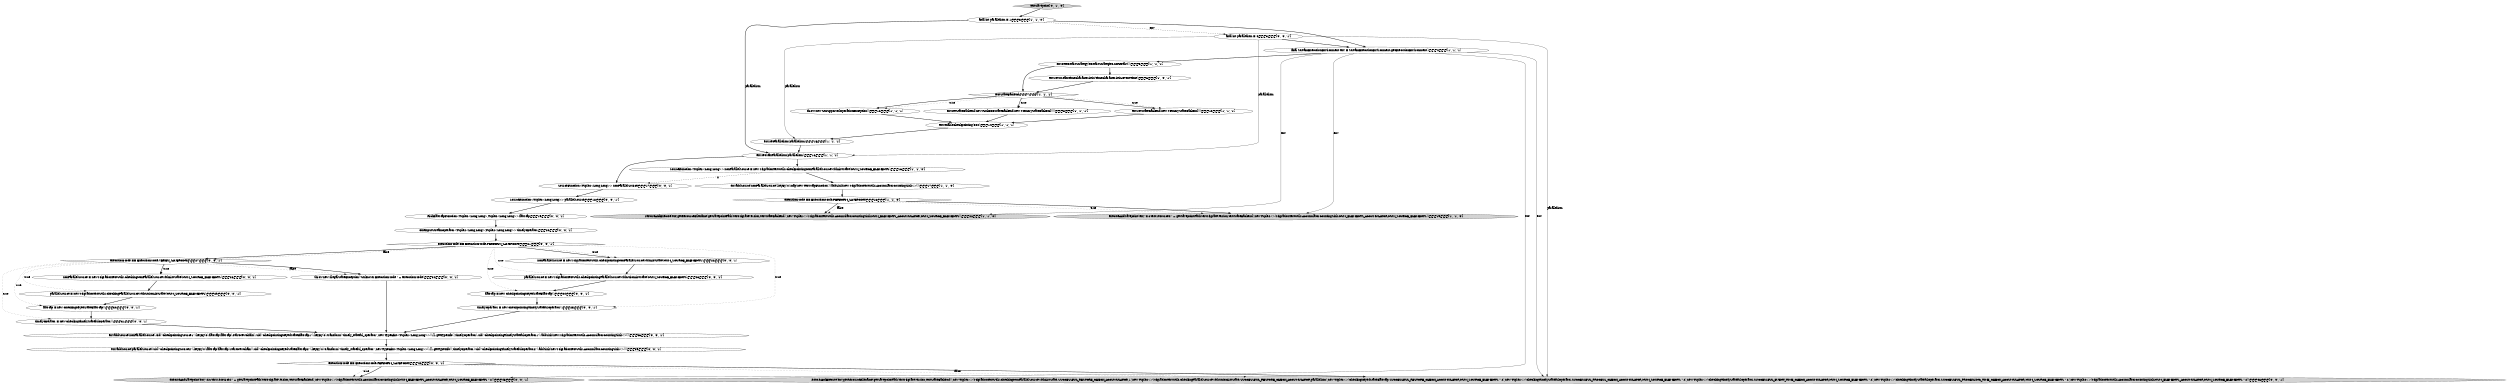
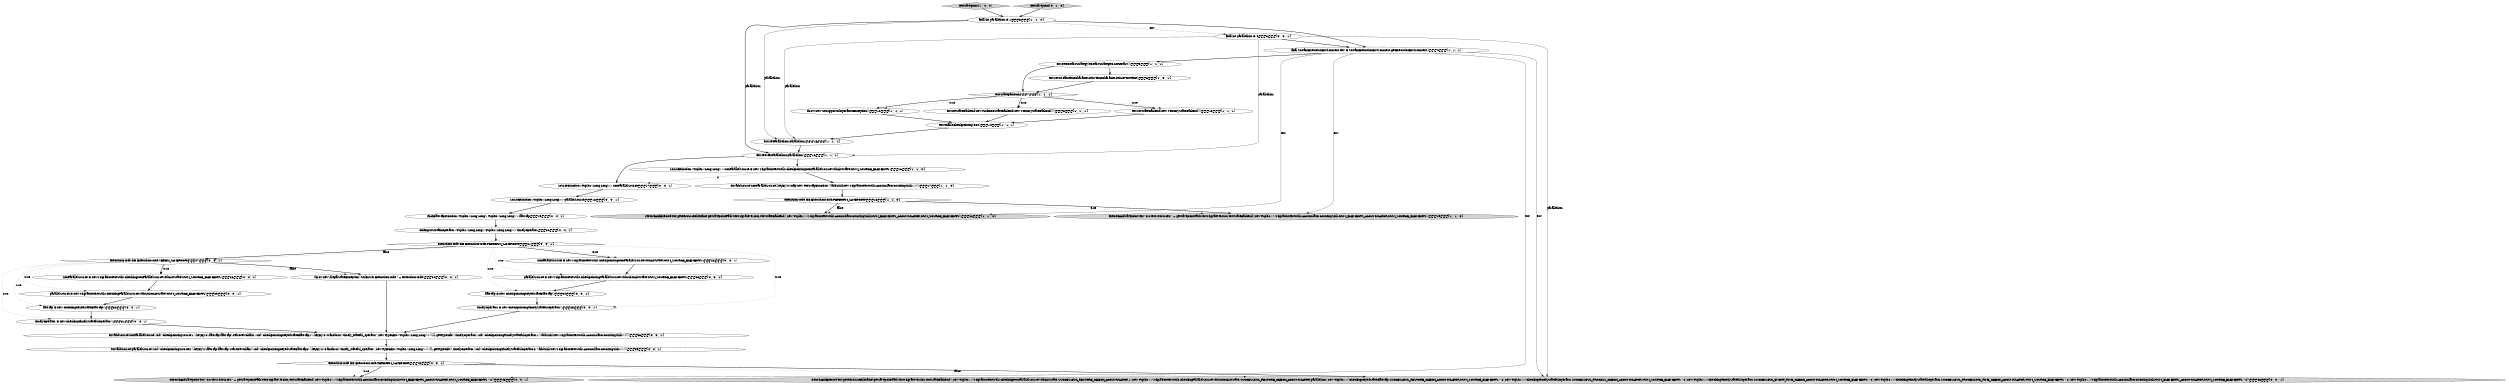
node "testSavepoint['1', '0', '0']": added
edge "final int parallelism = 1@@@3@@@['1', '1', '0']" -> "env.setParallelism(parallelism)@@@15@@@['1', '1', '1']": added, label "parallelism"
